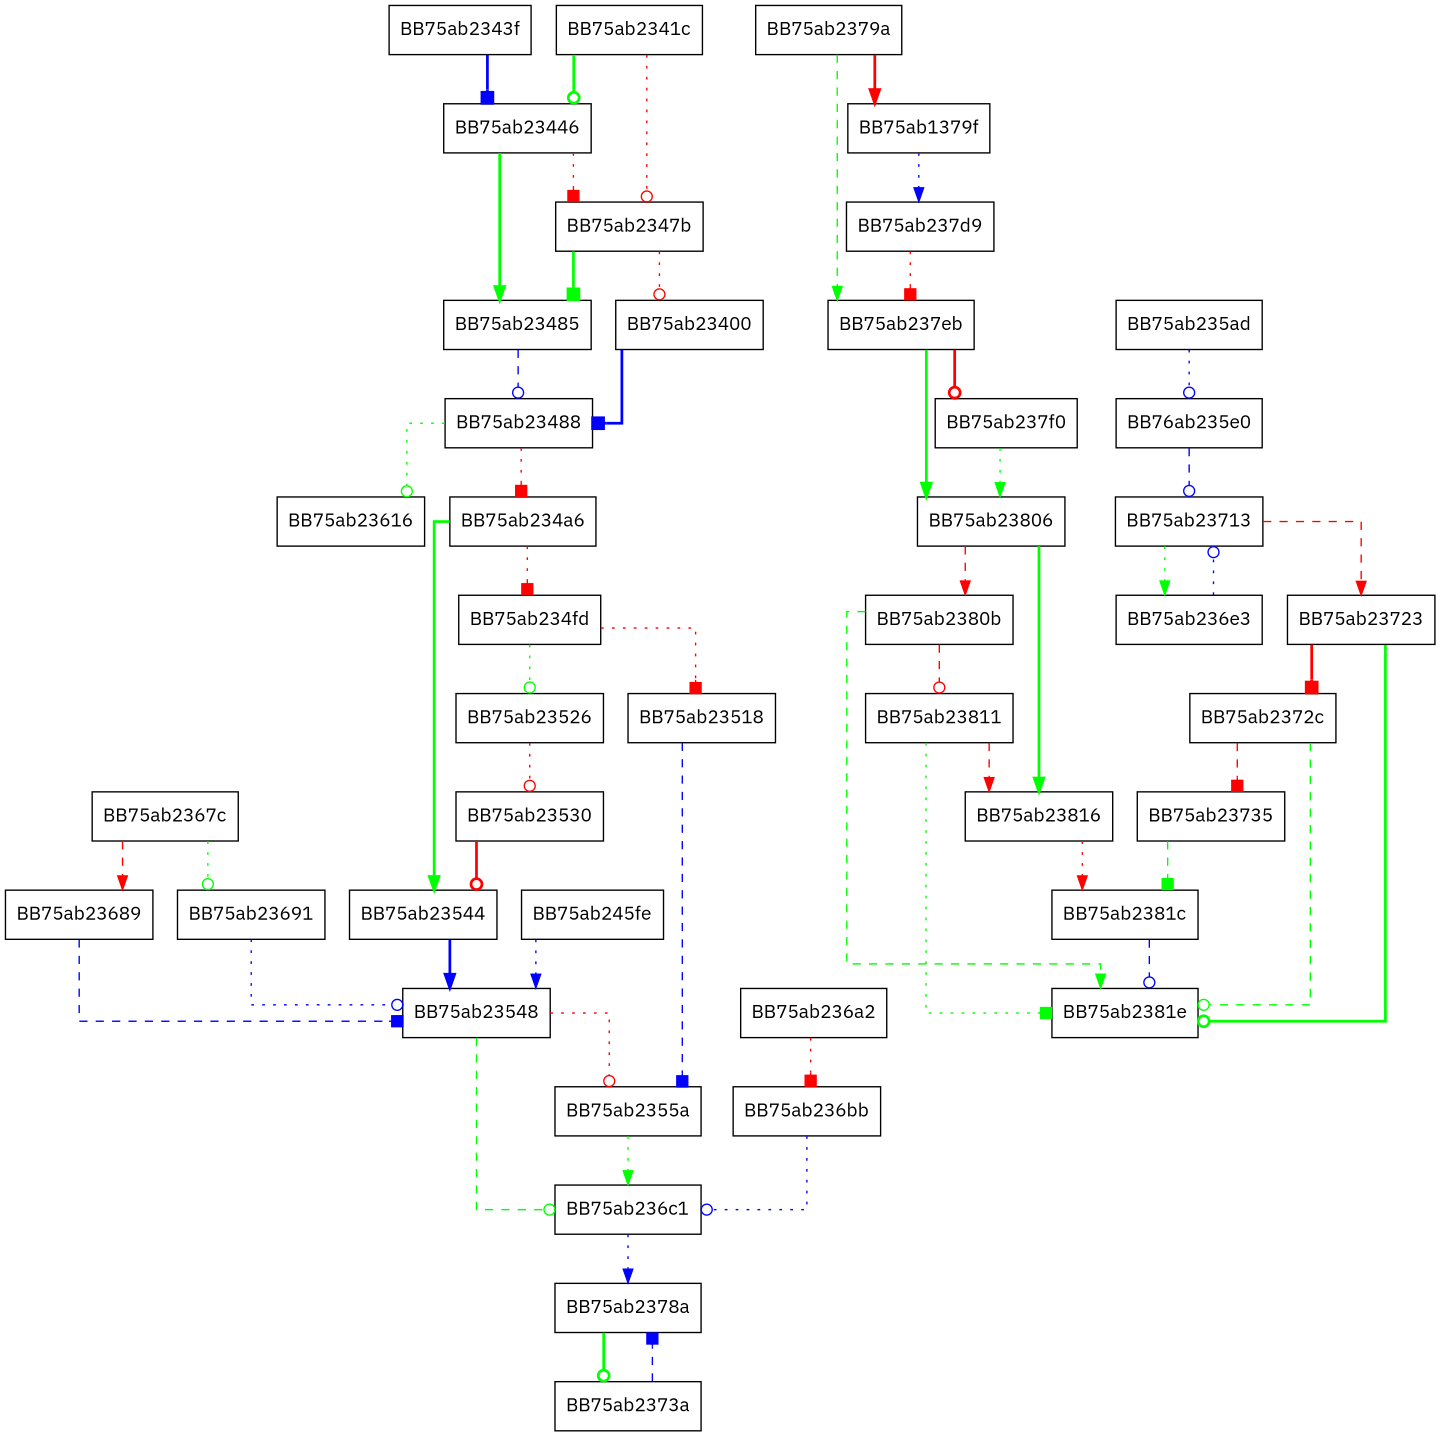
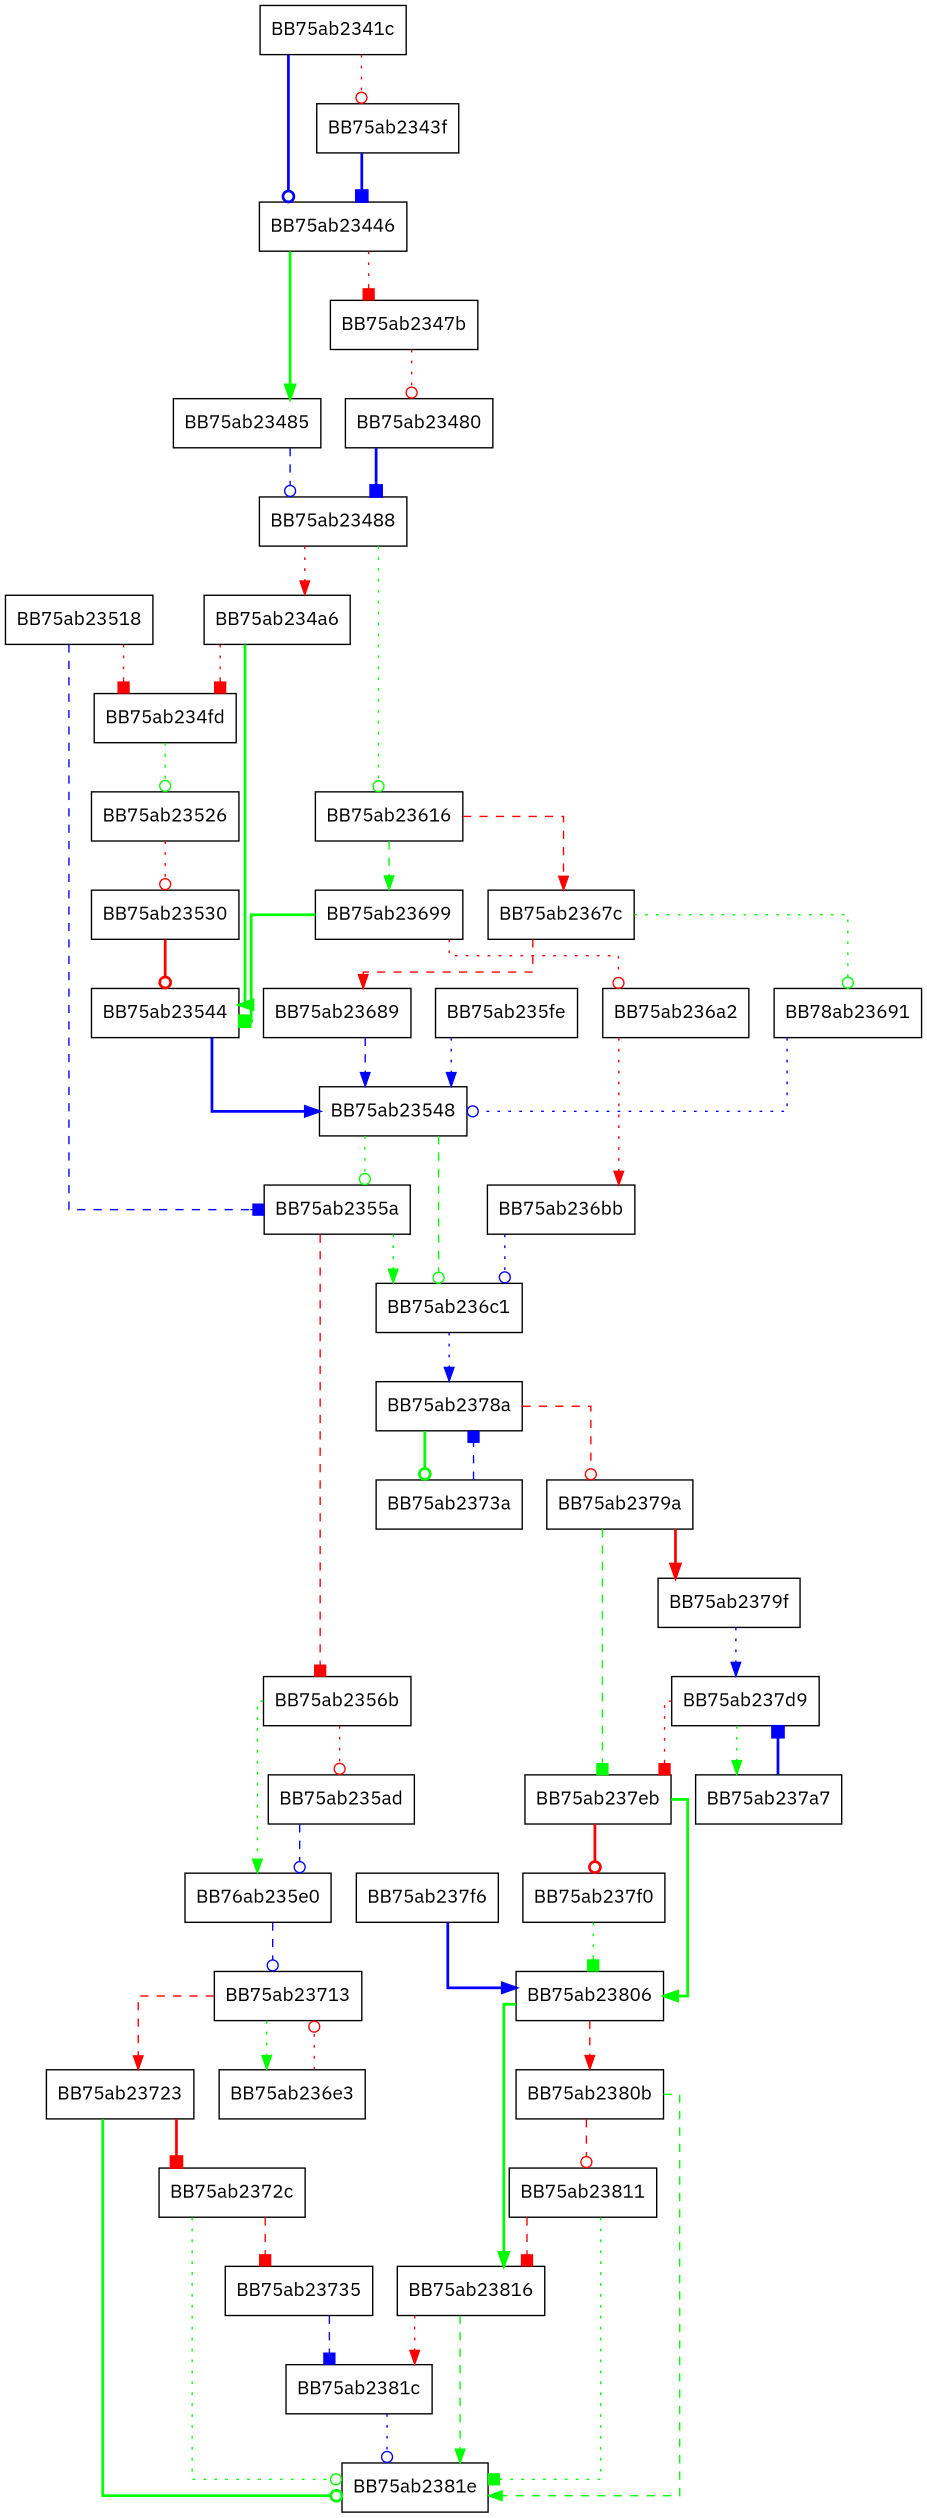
edge "BB75ab2341c" -> "BB75ab23446": color green -> blue
edge "BB75ab2341c" -> "BB75ab2347b": now "BB75ab2341c" -> "BB75ab2343f"
node "BB75ab1379f": label "BB75ab1379f" -> "BB75ab2379f"
edge "BB75ab2379a" -> "BB75ab237eb": arrowhead normal -> box
edge "BB75ab2347b" -> "BB75ab23485": removed
node "BB75ab23400": label "BB75ab23400" -> "BB75ab23480"
edge "BB75ab235ad" -> "BB76ab235e0": style dotted -> dashed
edge "BB75ab23488" -> "BB75ab234a6": arrowhead box -> normal
edge "BB75ab237f0" -> "BB75ab23806": arrowhead normal -> box
edge "BB75ab236e3" -> "BB75ab23713": color blue -> red
edge "BB75ab234fd" -> "BB75ab23518": reversed
edge "BB75ab23811" -> "BB75ab23816": arrowhead normal -> box
edge "BB75ab23616" -> "BB75ab2367c": added
edge "BB75ab23735" -> "BB75ab2381c": color green -> blue
node "BB75ab23691": label "BB75ab23691" -> "BB78ab23691"
node "BB75ab23699": added
node "BB75ab245fe": label "BB75ab245fe" -> "BB75ab235fe"
edge "BB75ab2372c" -> "BB75ab2381e": style dashed -> dotted
edge "BB75ab2381c" -> "BB75ab2381e": style dashed -> dotted
edge "BB75ab23548" -> "BB75ab2355a": color red -> green
edge "BB75ab23689" -> "BB75ab23548": arrowhead box -> normal
edge "BB75ab236a2" -> "BB75ab236bb": arrowhead box -> normal
edge "BB75ab2378a" -> "BB75ab2379a": added
node "BB75ab2356b": added
node "BB75ab237a7": added
node "BB75ab237f6": added
edge "BB75ab23816" -> "BB75ab2381e": added
